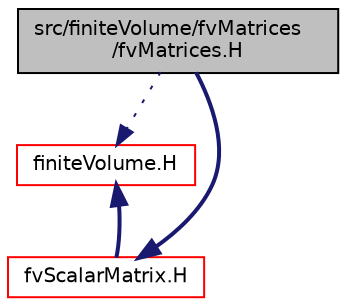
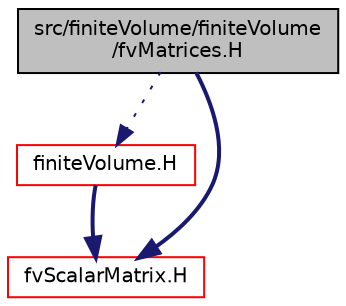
node "src/finiteVolume/fvMatrices /fvMatrices.H": label "src/finiteVolume/fvMatrices /fvMatrices.H" -> "src/finiteVolume/finiteVolume /fvMatrices.H"
edge "fvScalarMatrix.H" -> "finiteVolume.H": reversed
